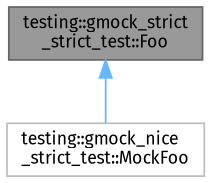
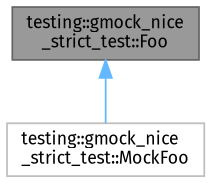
node "testing::gmock_strict _strict_test::Foo": label "testing::gmock_strict _strict_test::Foo" -> "testing::gmock_nice _strict_test::Foo"
